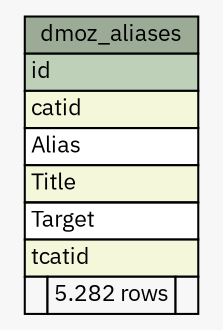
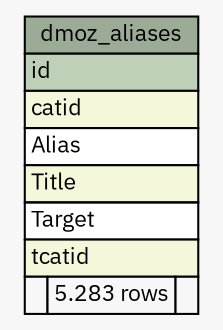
node "dmoz_aliases": text "5.282 rows" -> "5.283 rows"
